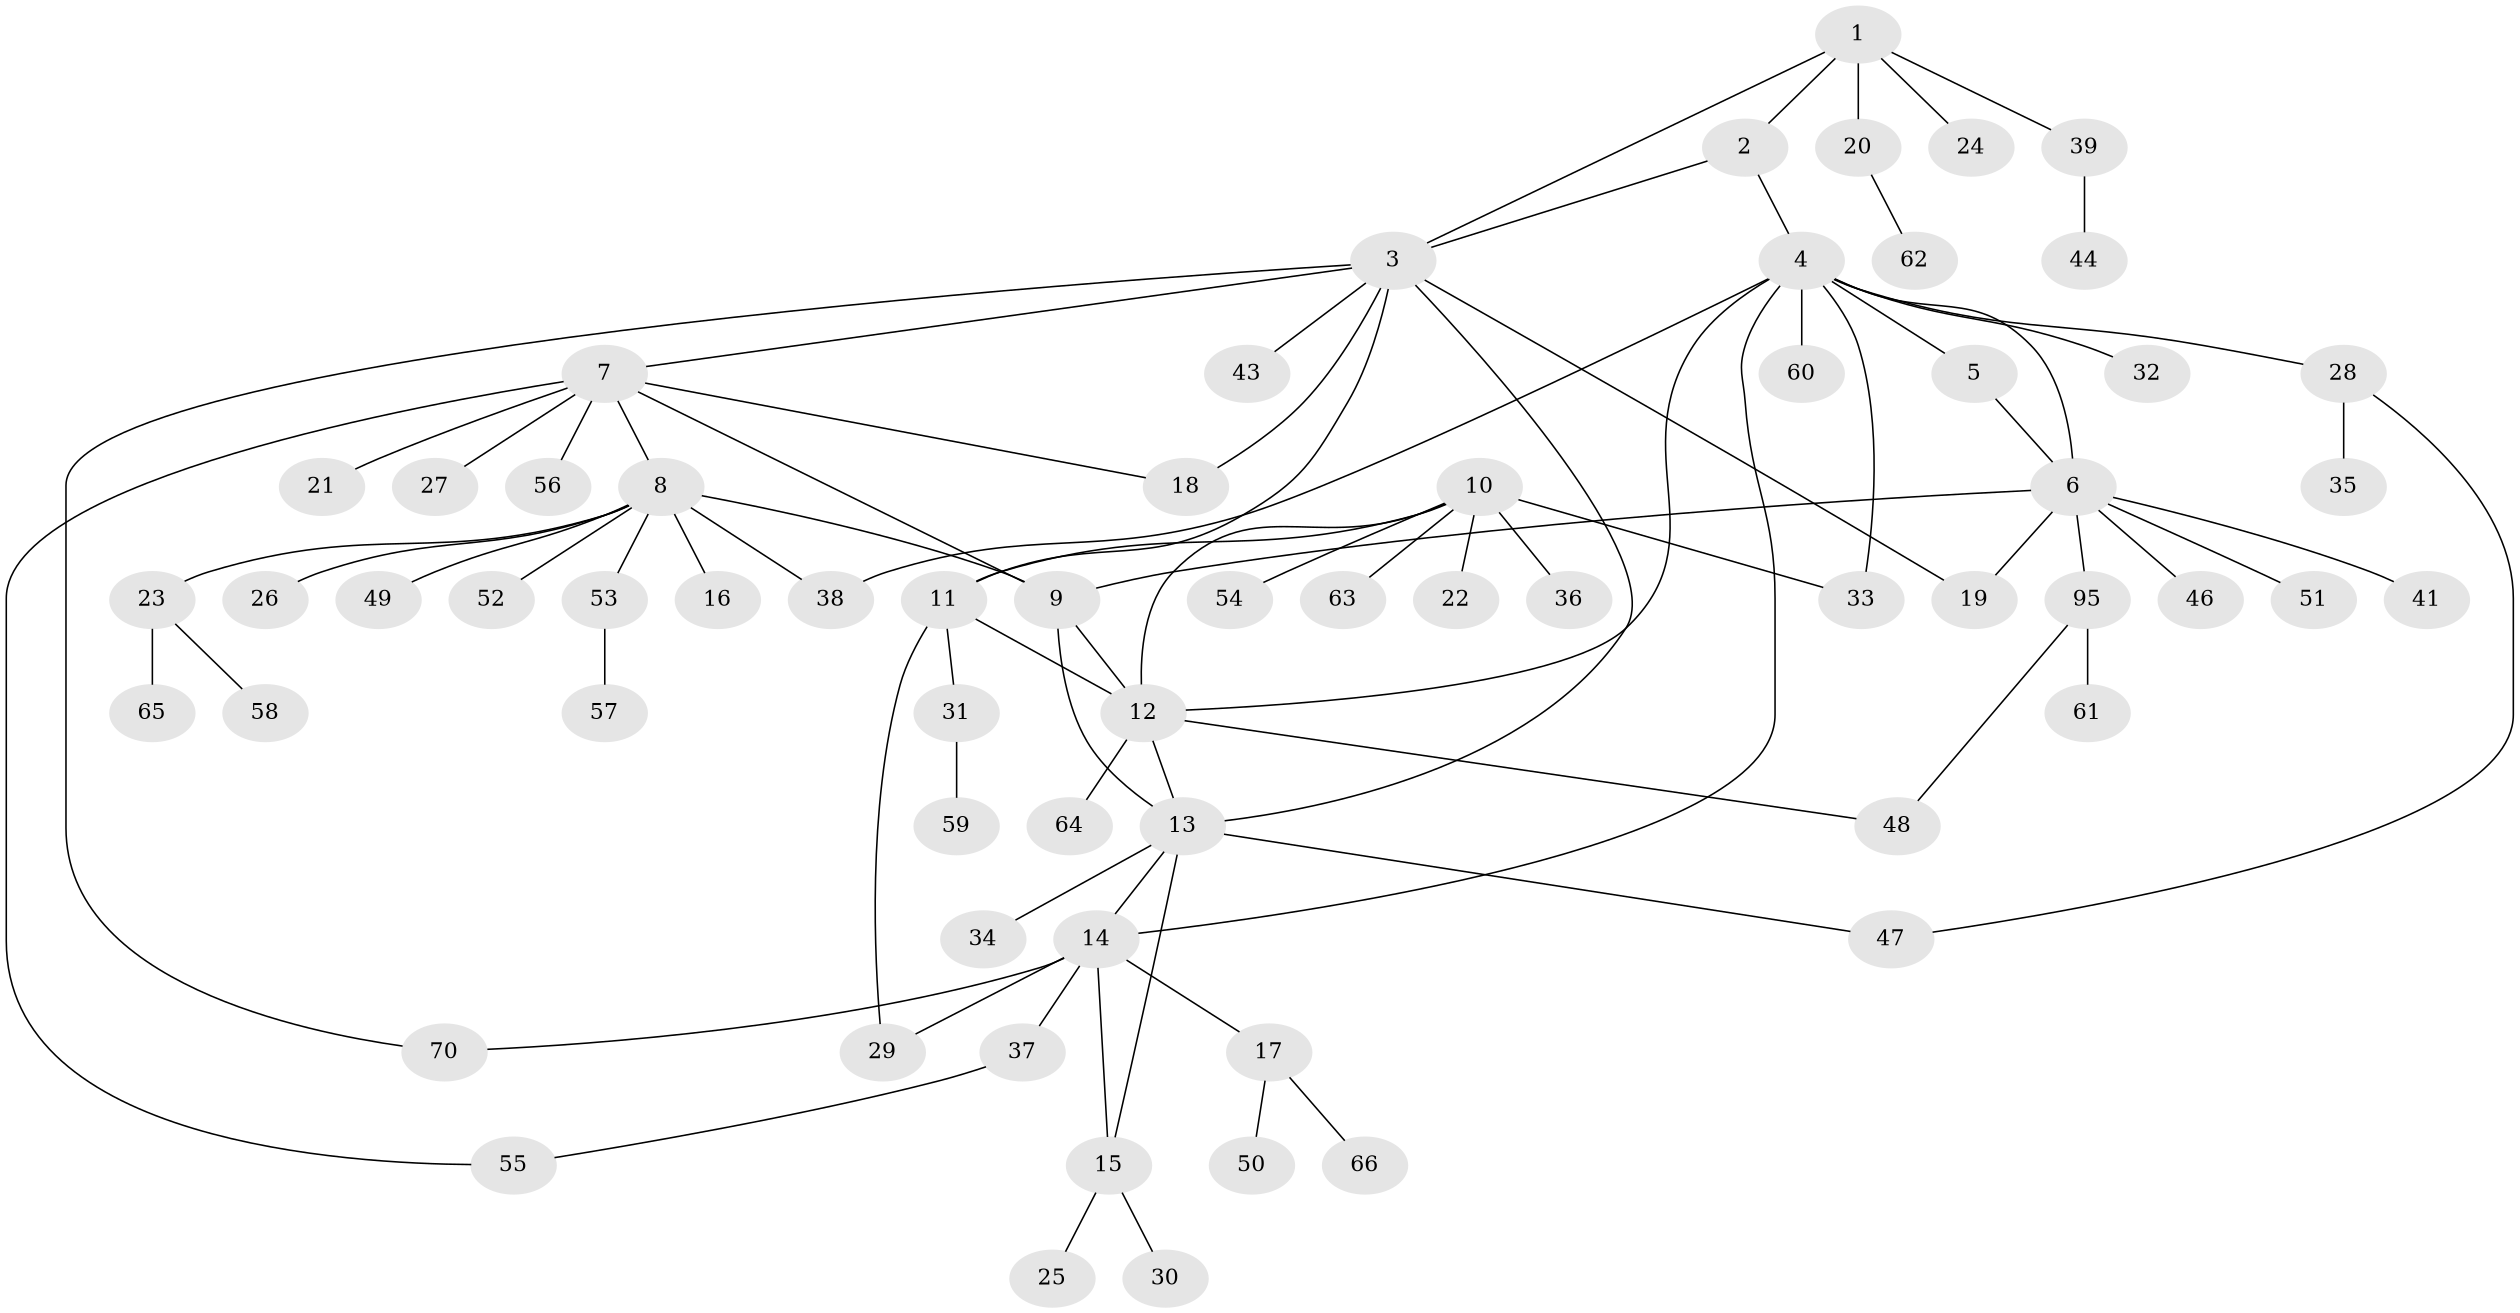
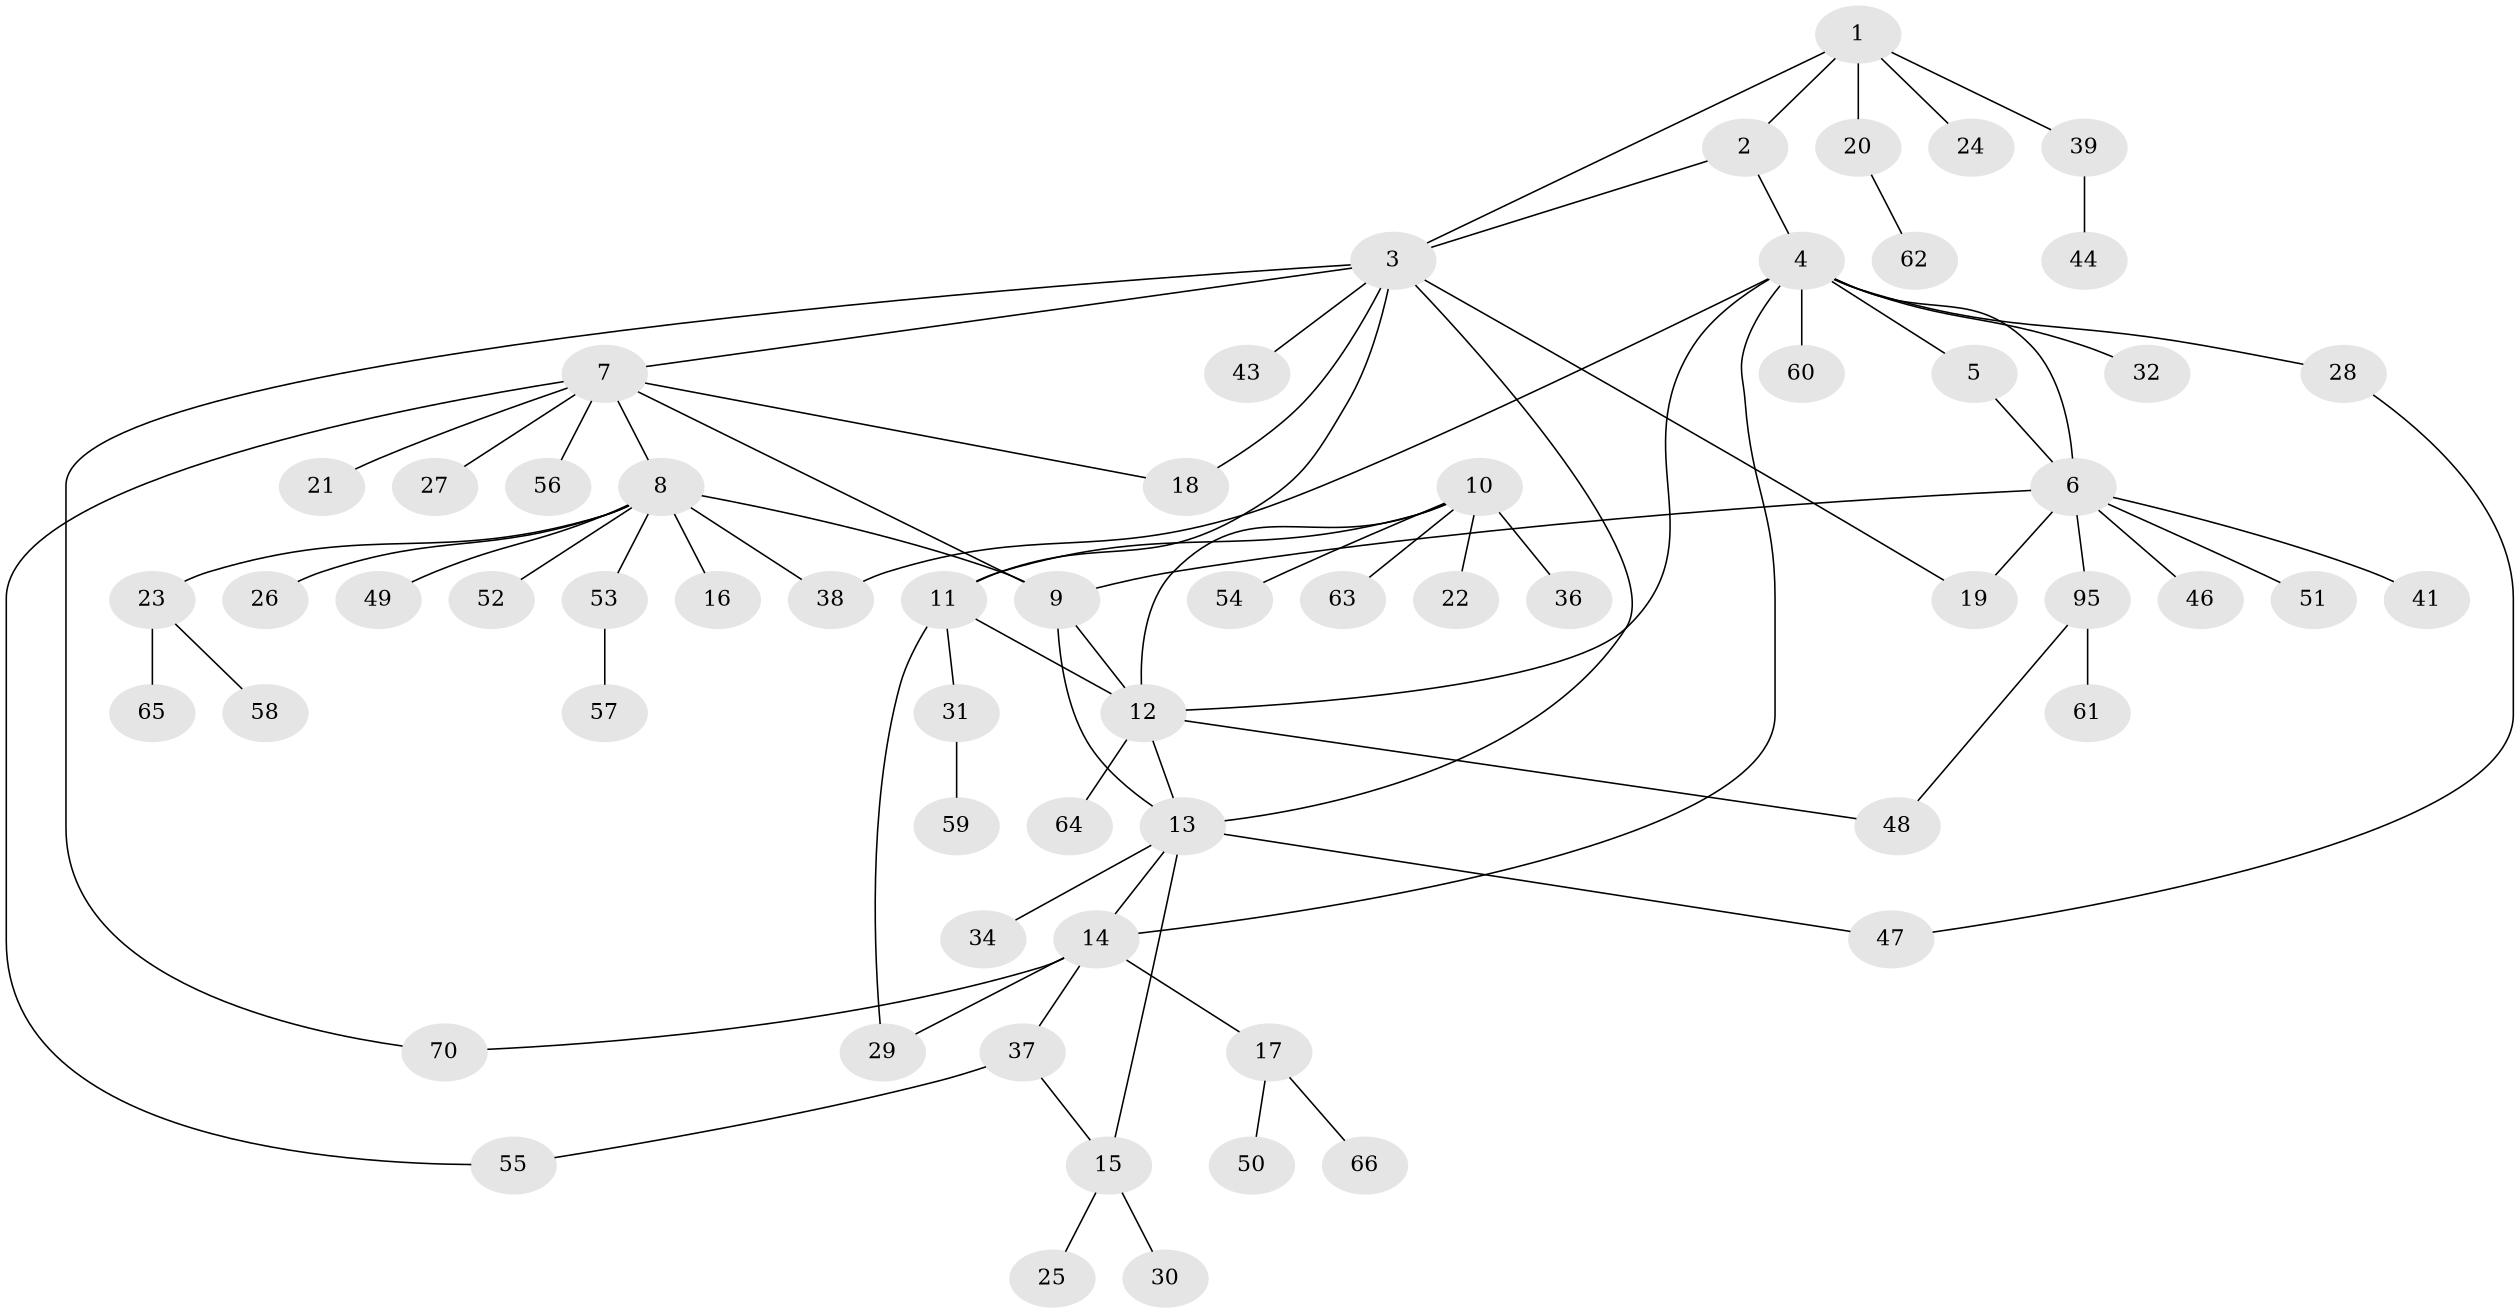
node "35": removed
node "33": removed
edge "14" -- "15": now "37" -- "15"
